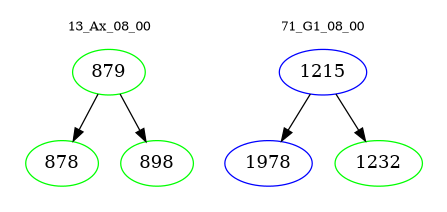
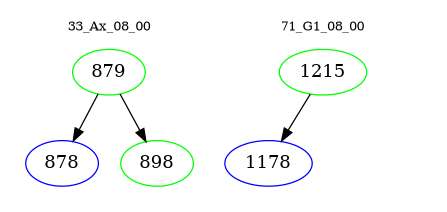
cluster "13_Ax_08_00": label "13_Ax_08_00" -> "33_Ax_08_00"
node "1215": color blue -> green
node "878": color green -> blue
node "1978": label "1978" -> "1178"
node "1232": removed
